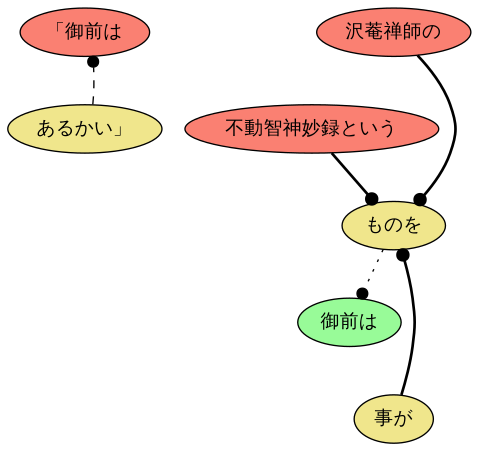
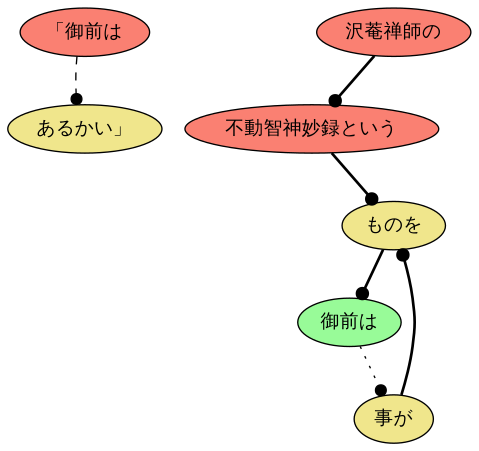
edge "あるかい」" -> "「御前は": reversed
edge "沢菴禅師の" -> "ものを": now "沢菴禅師の" -> "不動智神妙録という"
edge "ものを" -> "御前は": style dotted -> bold
edge "御前は" -> "事が": added
